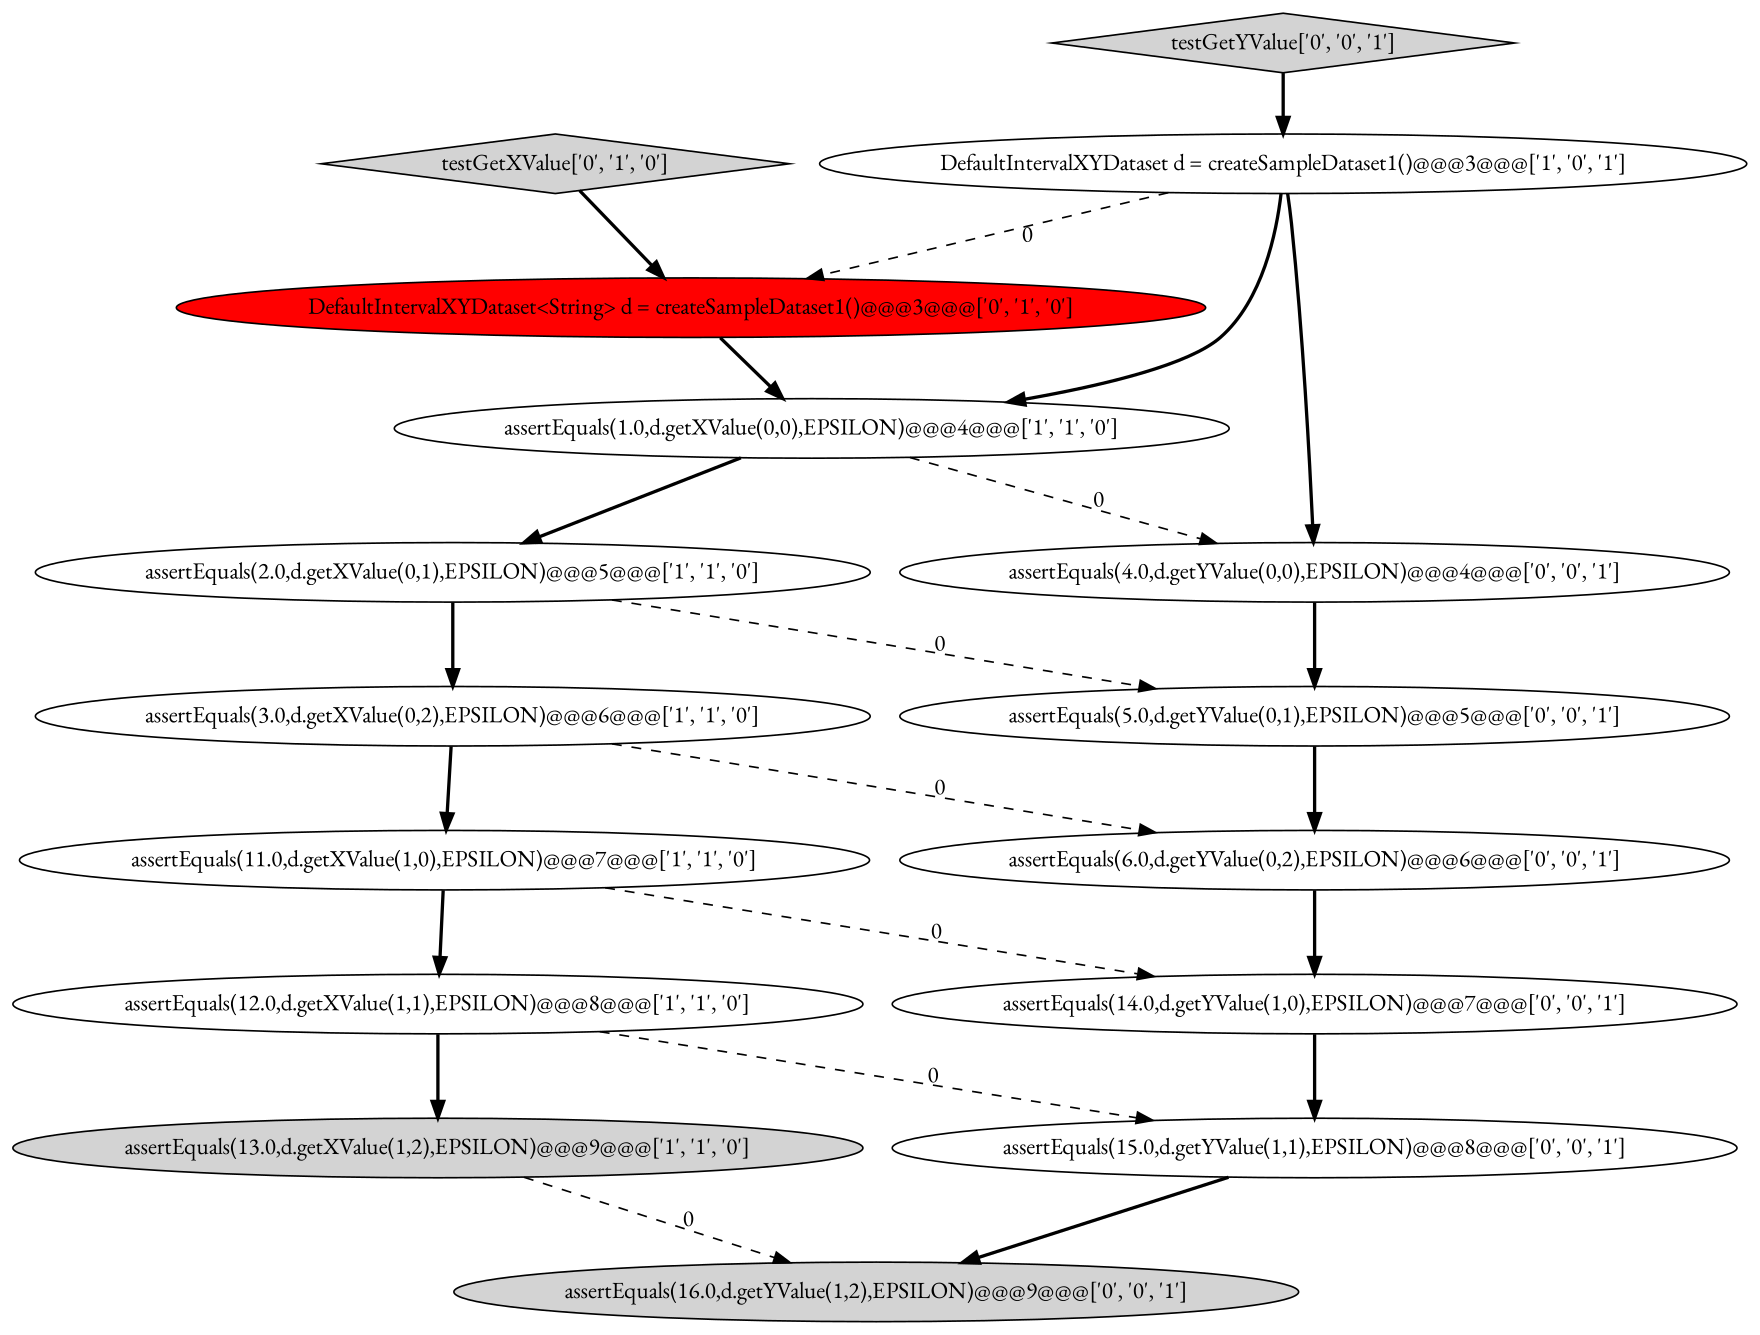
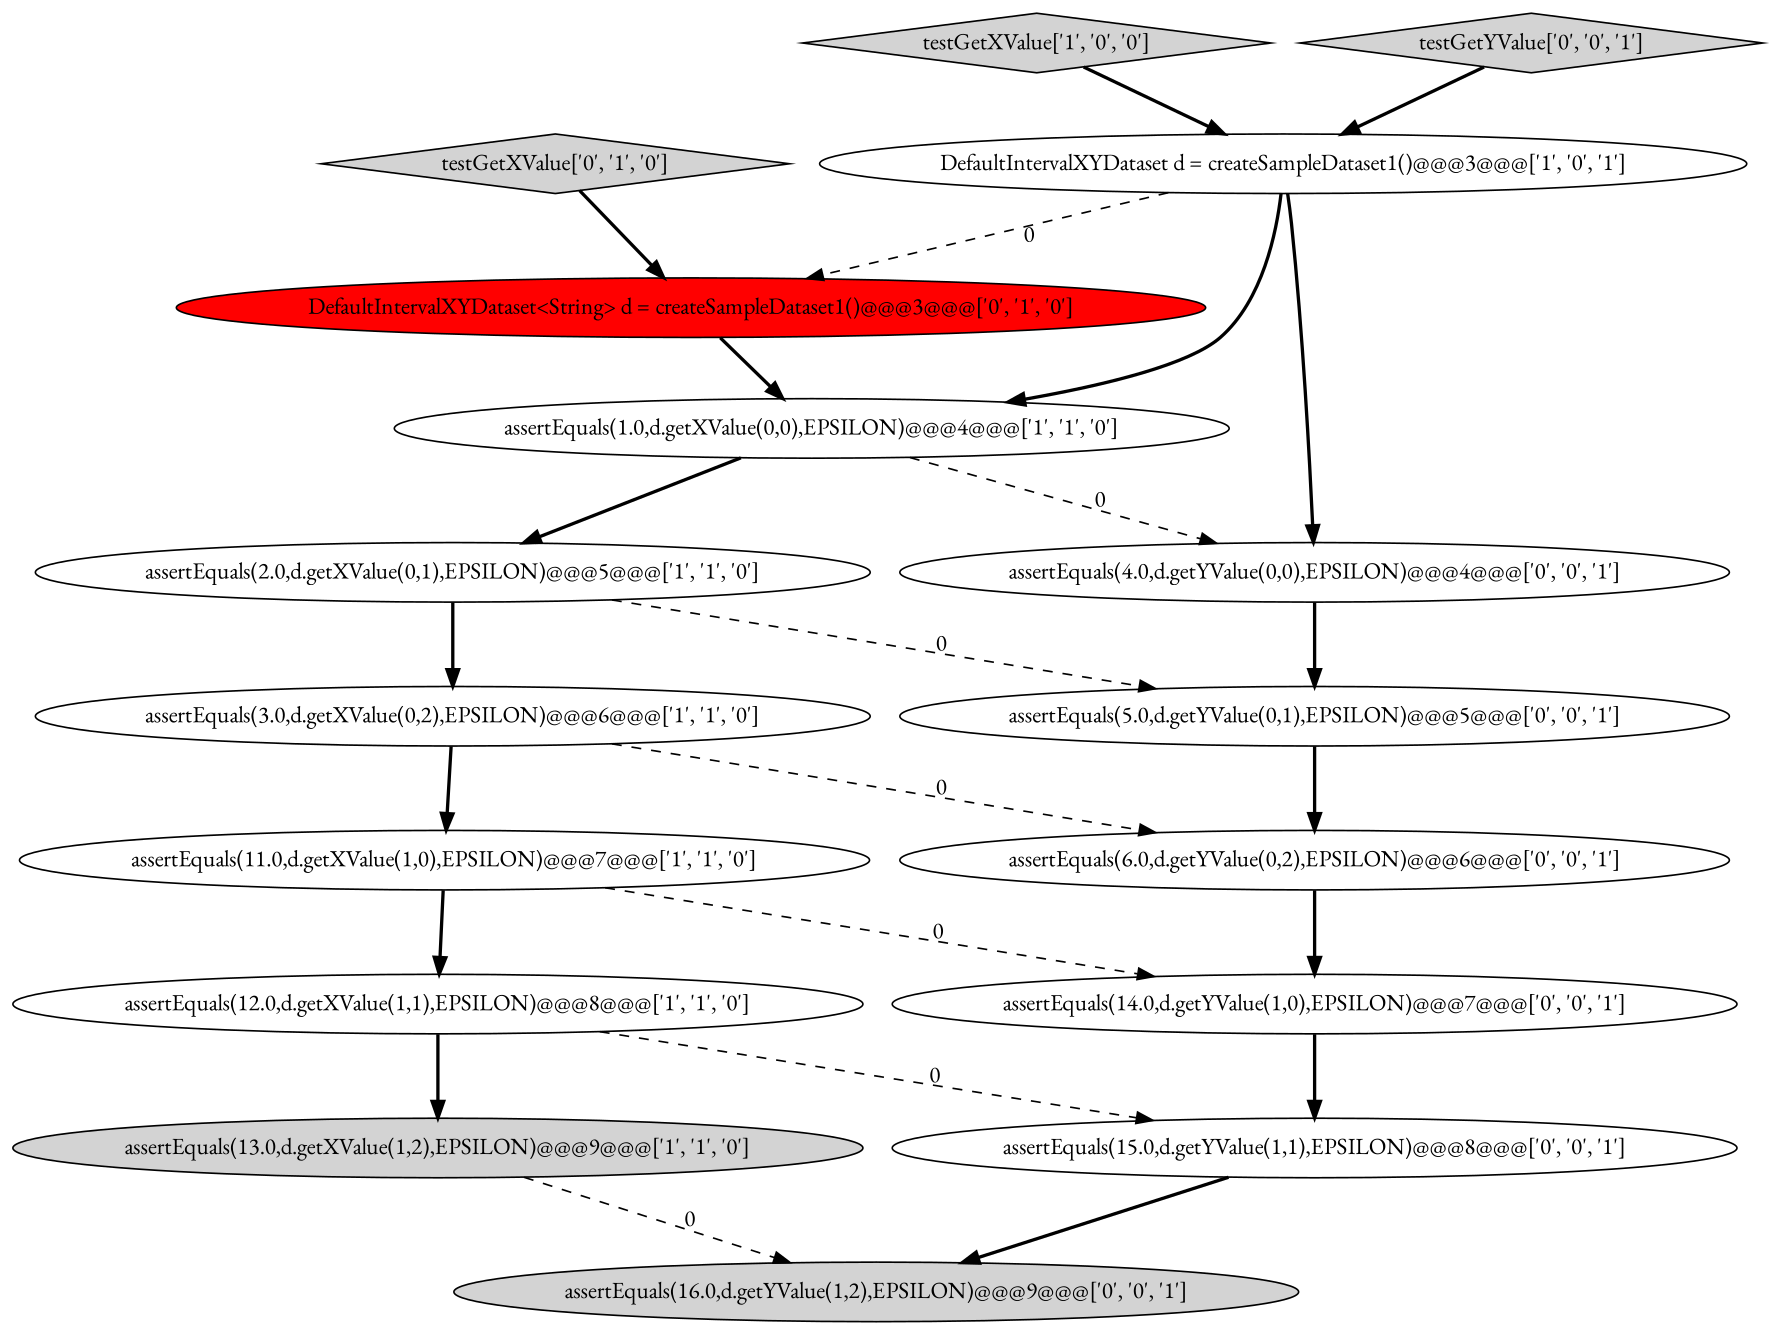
node "testGetXValue['1', '0', '0']": added
